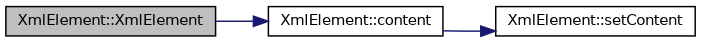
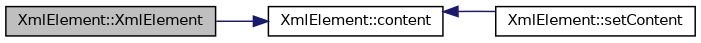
edge "XmlElement::content" -> "XmlElement::setContent": reversed
